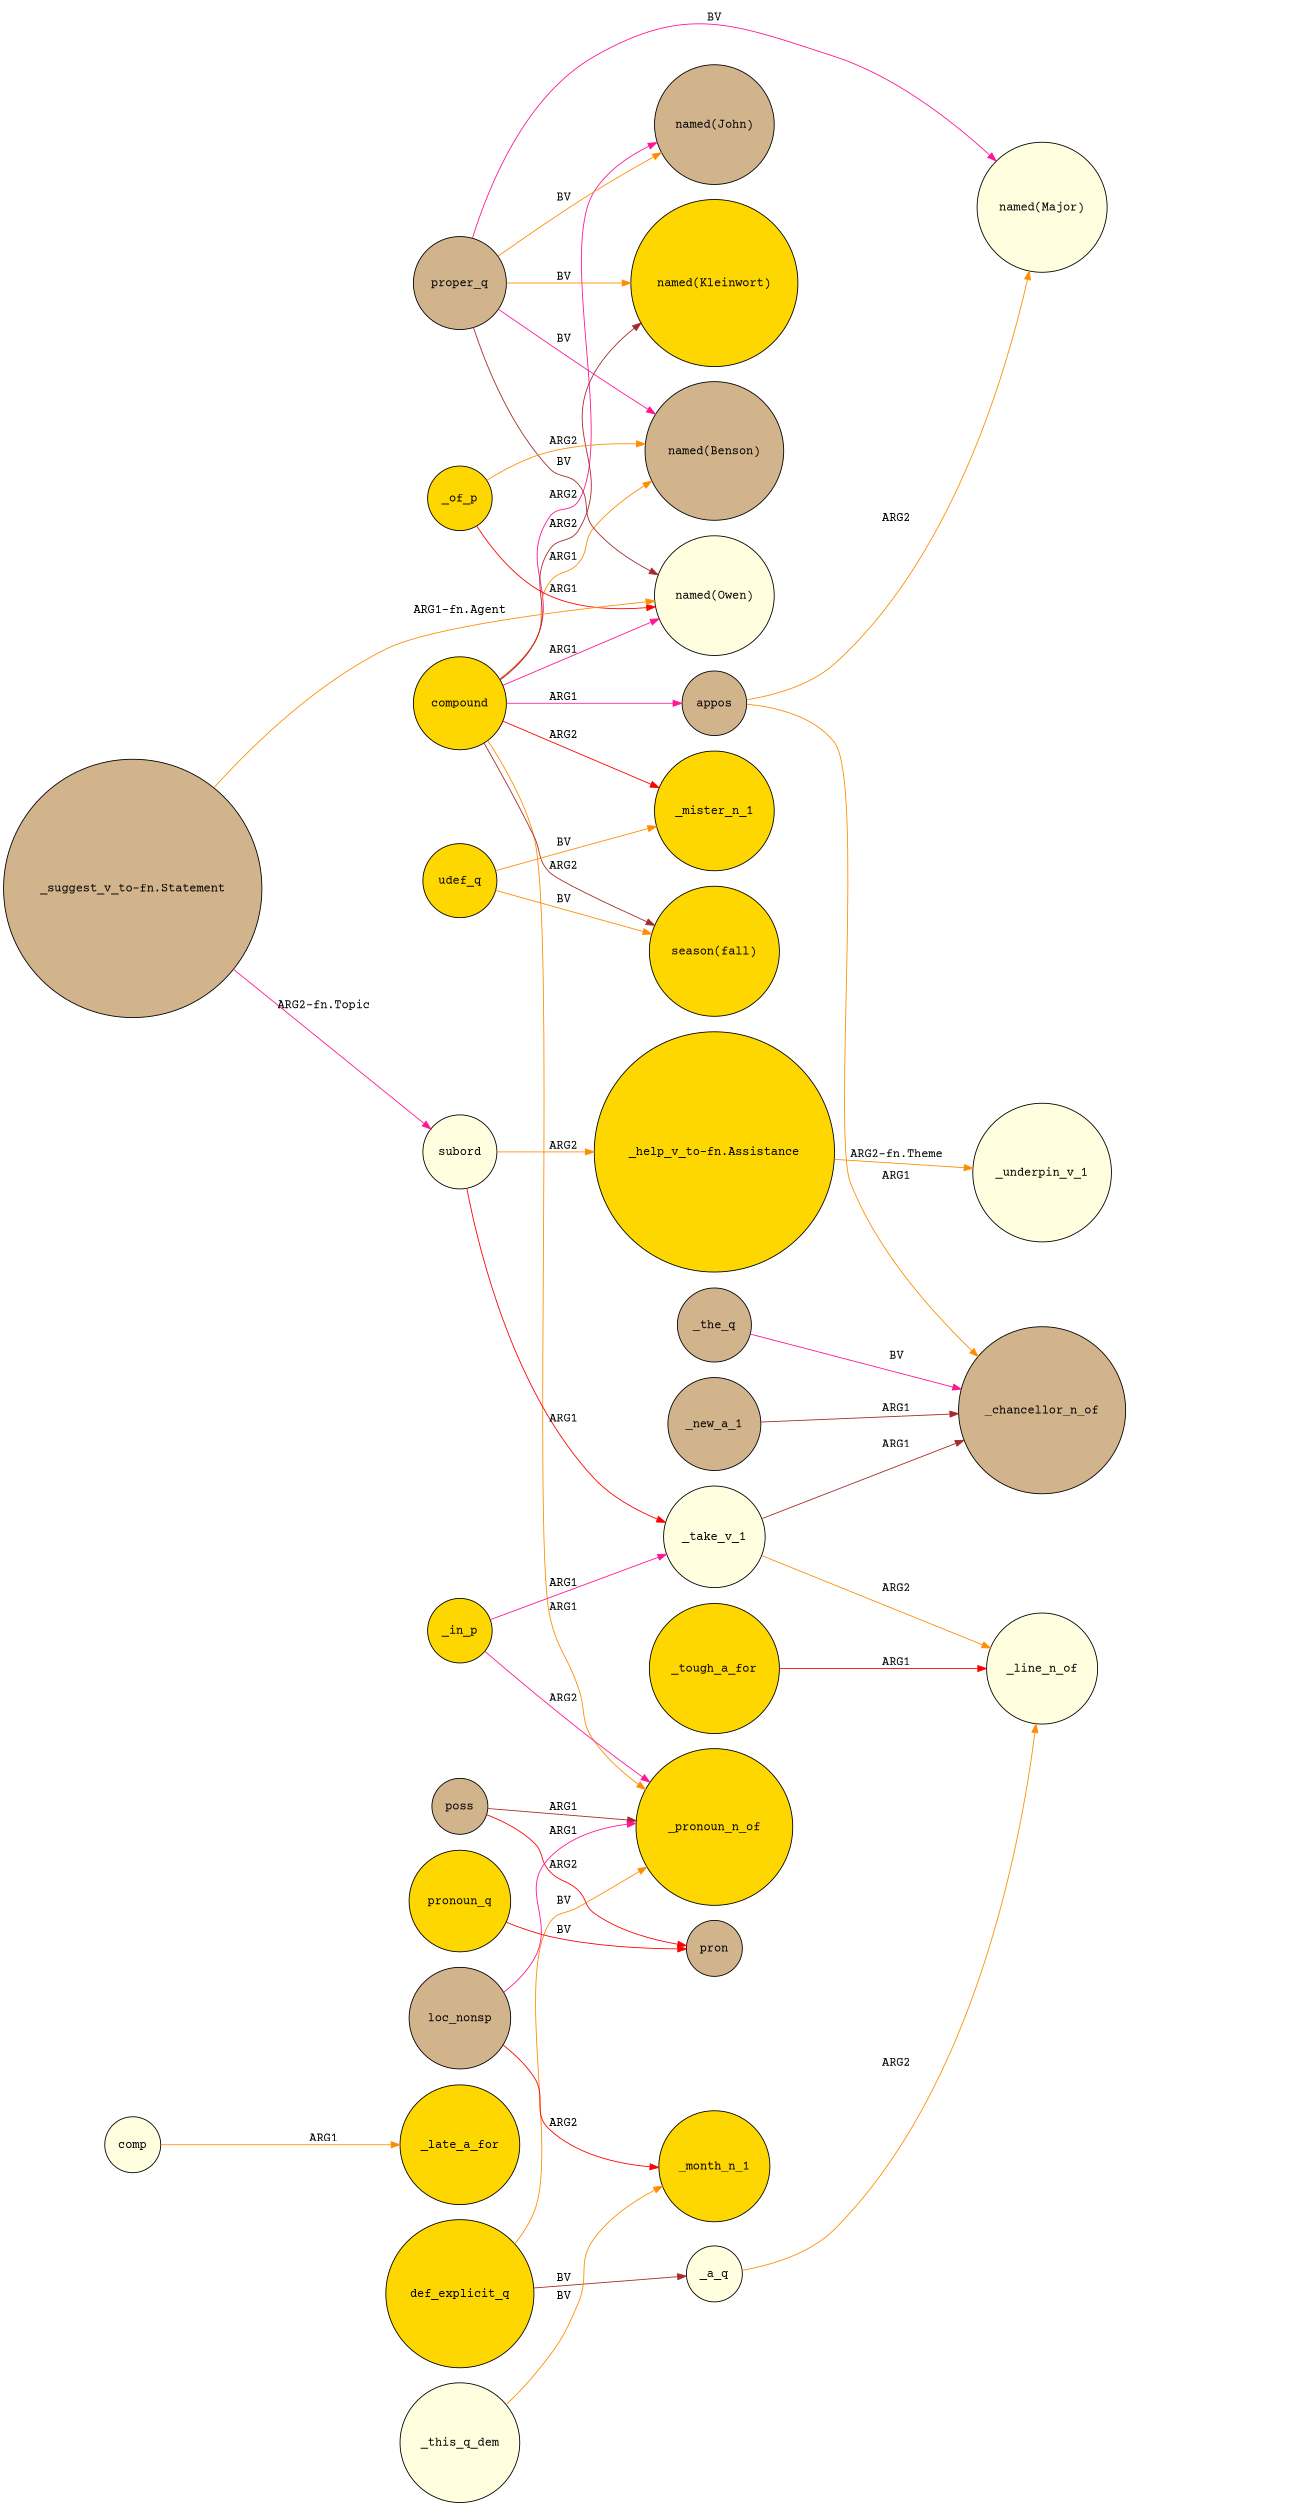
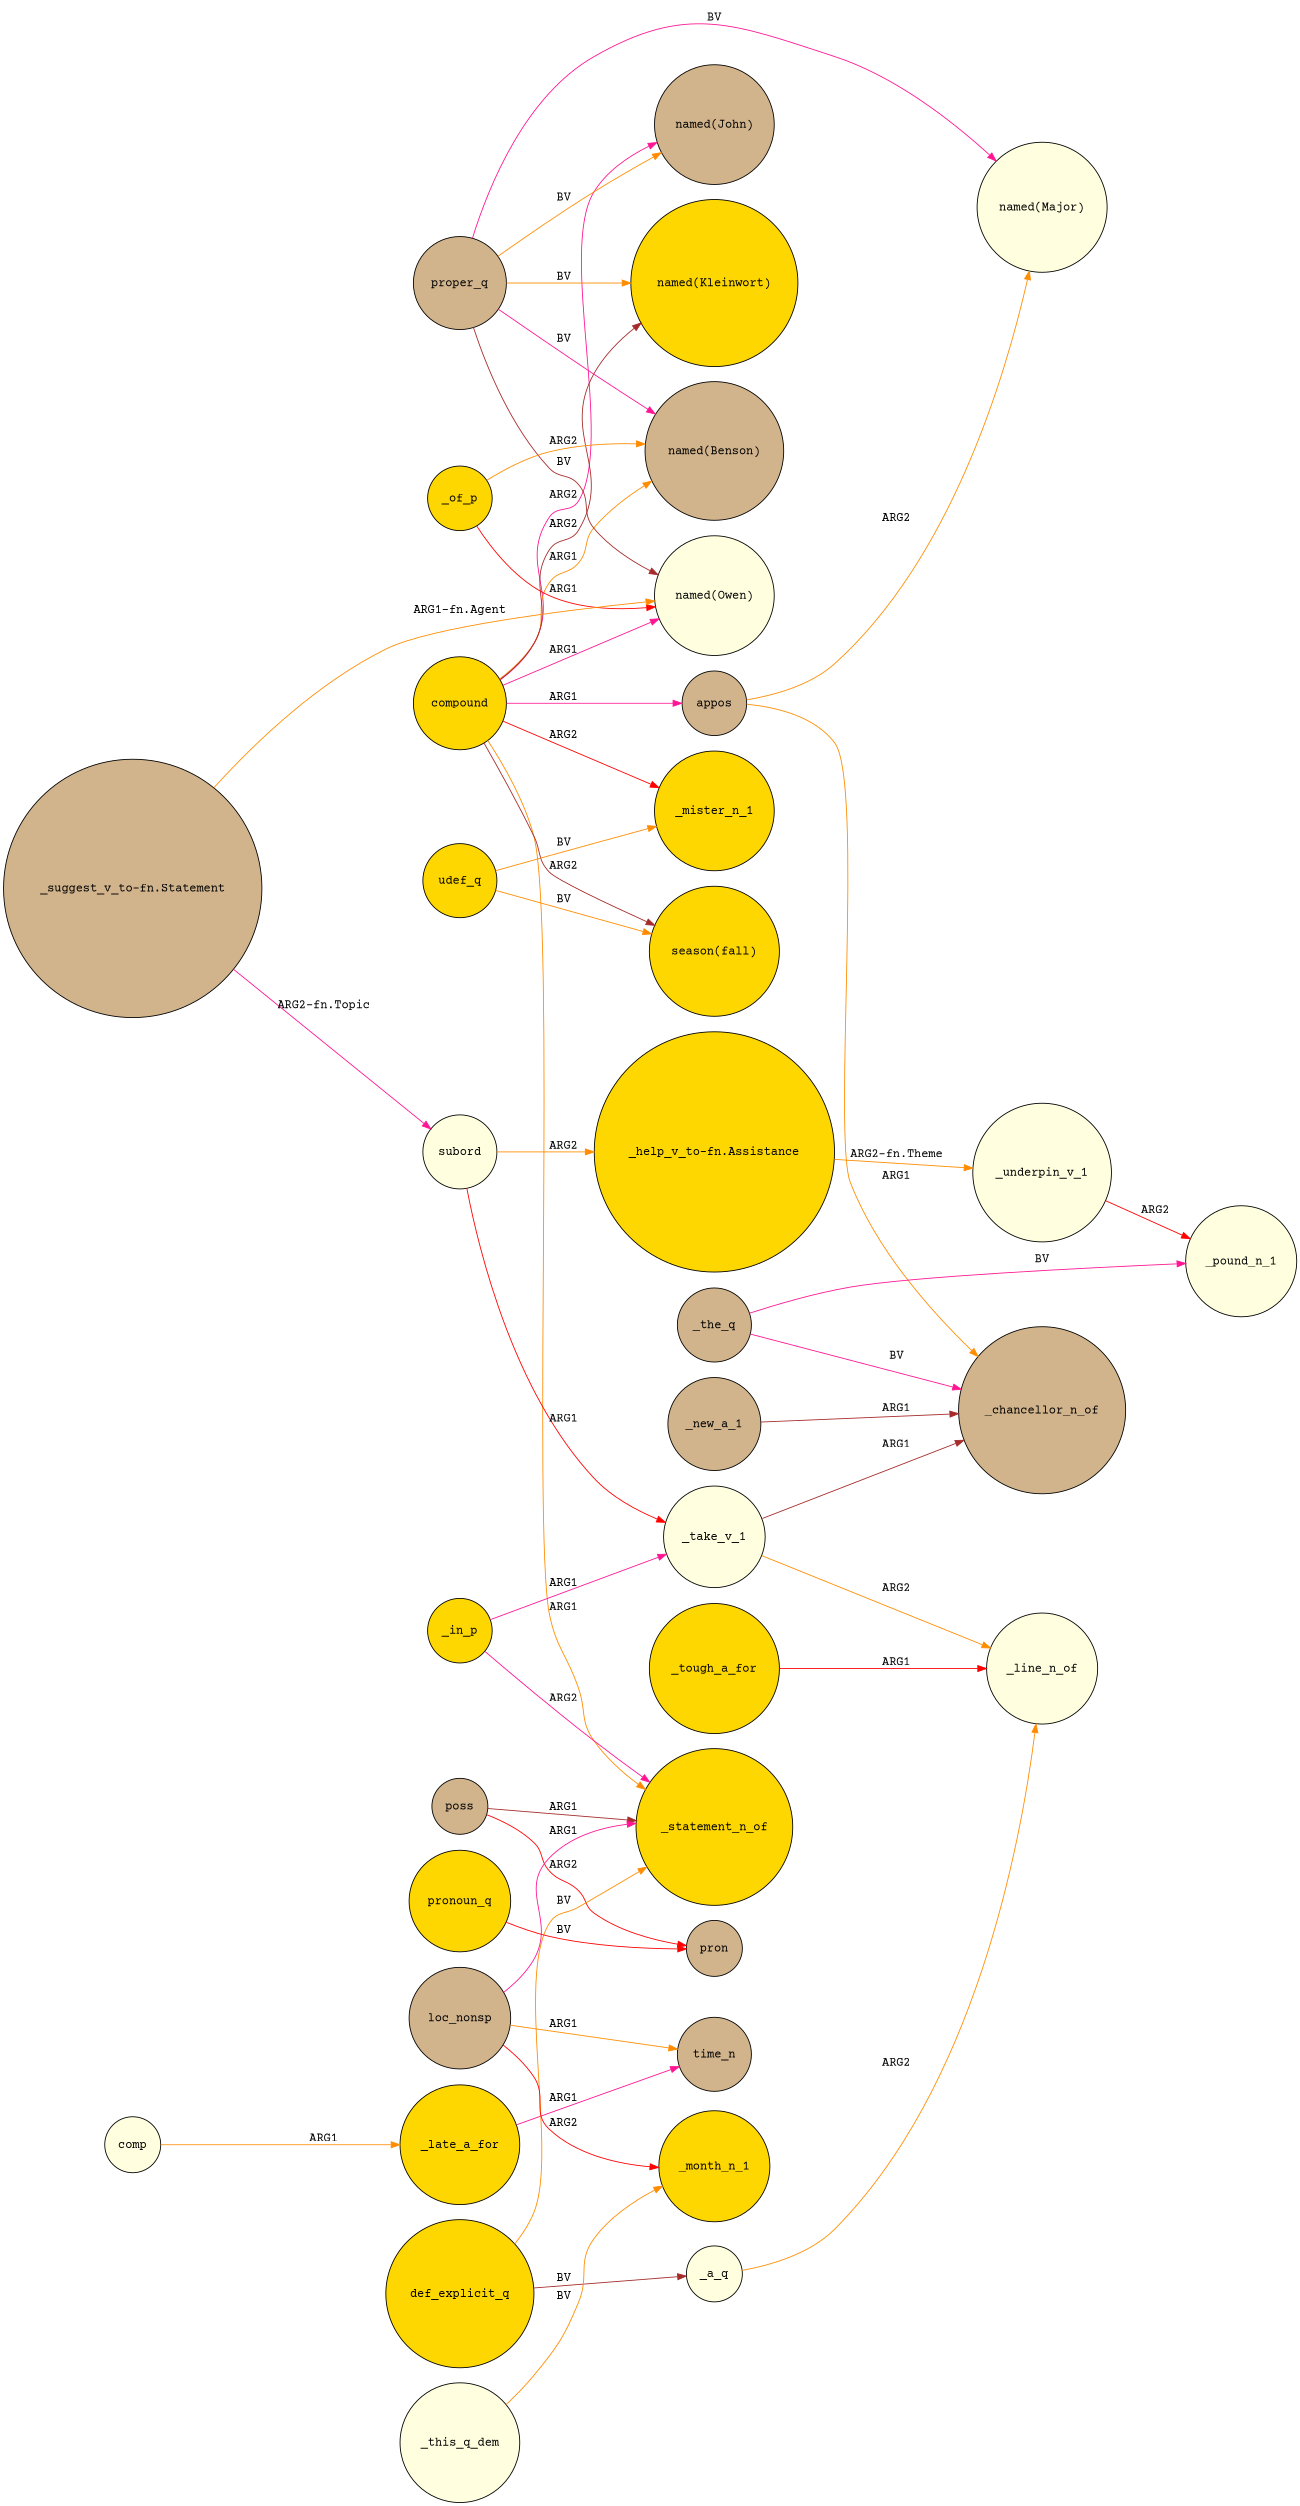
node "_pound_n_1": added
node "_pronoun_n_of": label "_pronoun_n_of" -> "_statement_n_of"
node "time_n": added
